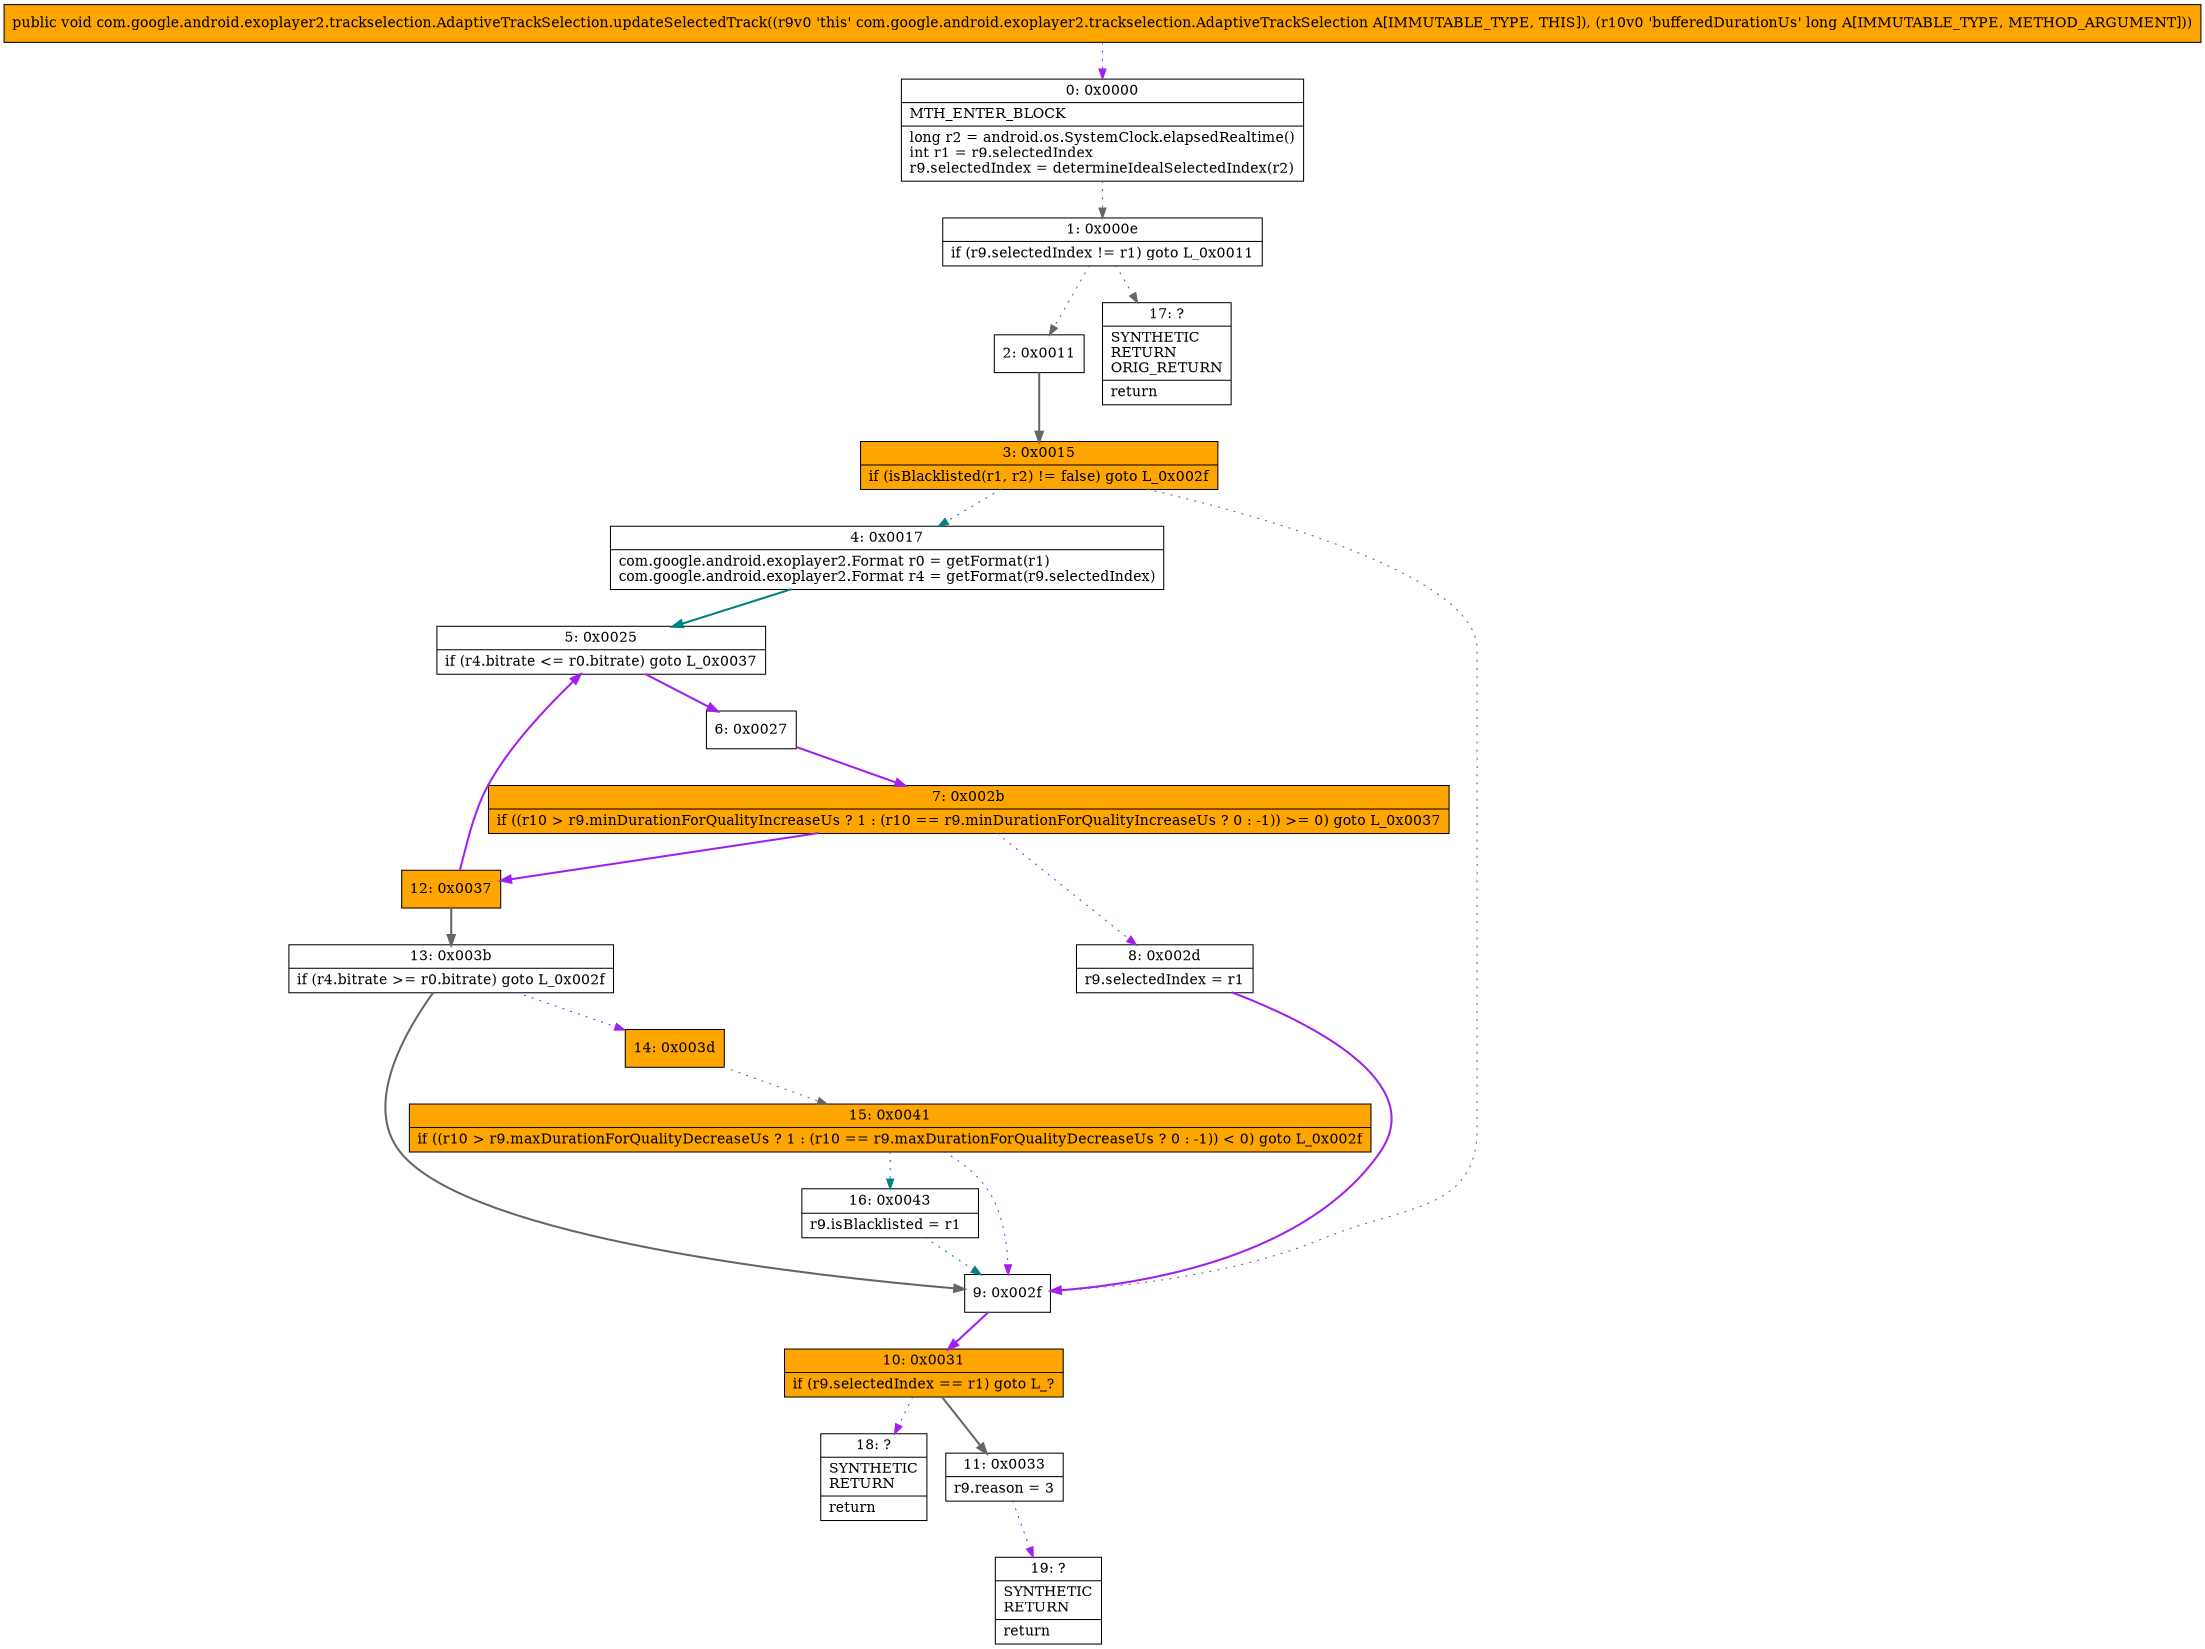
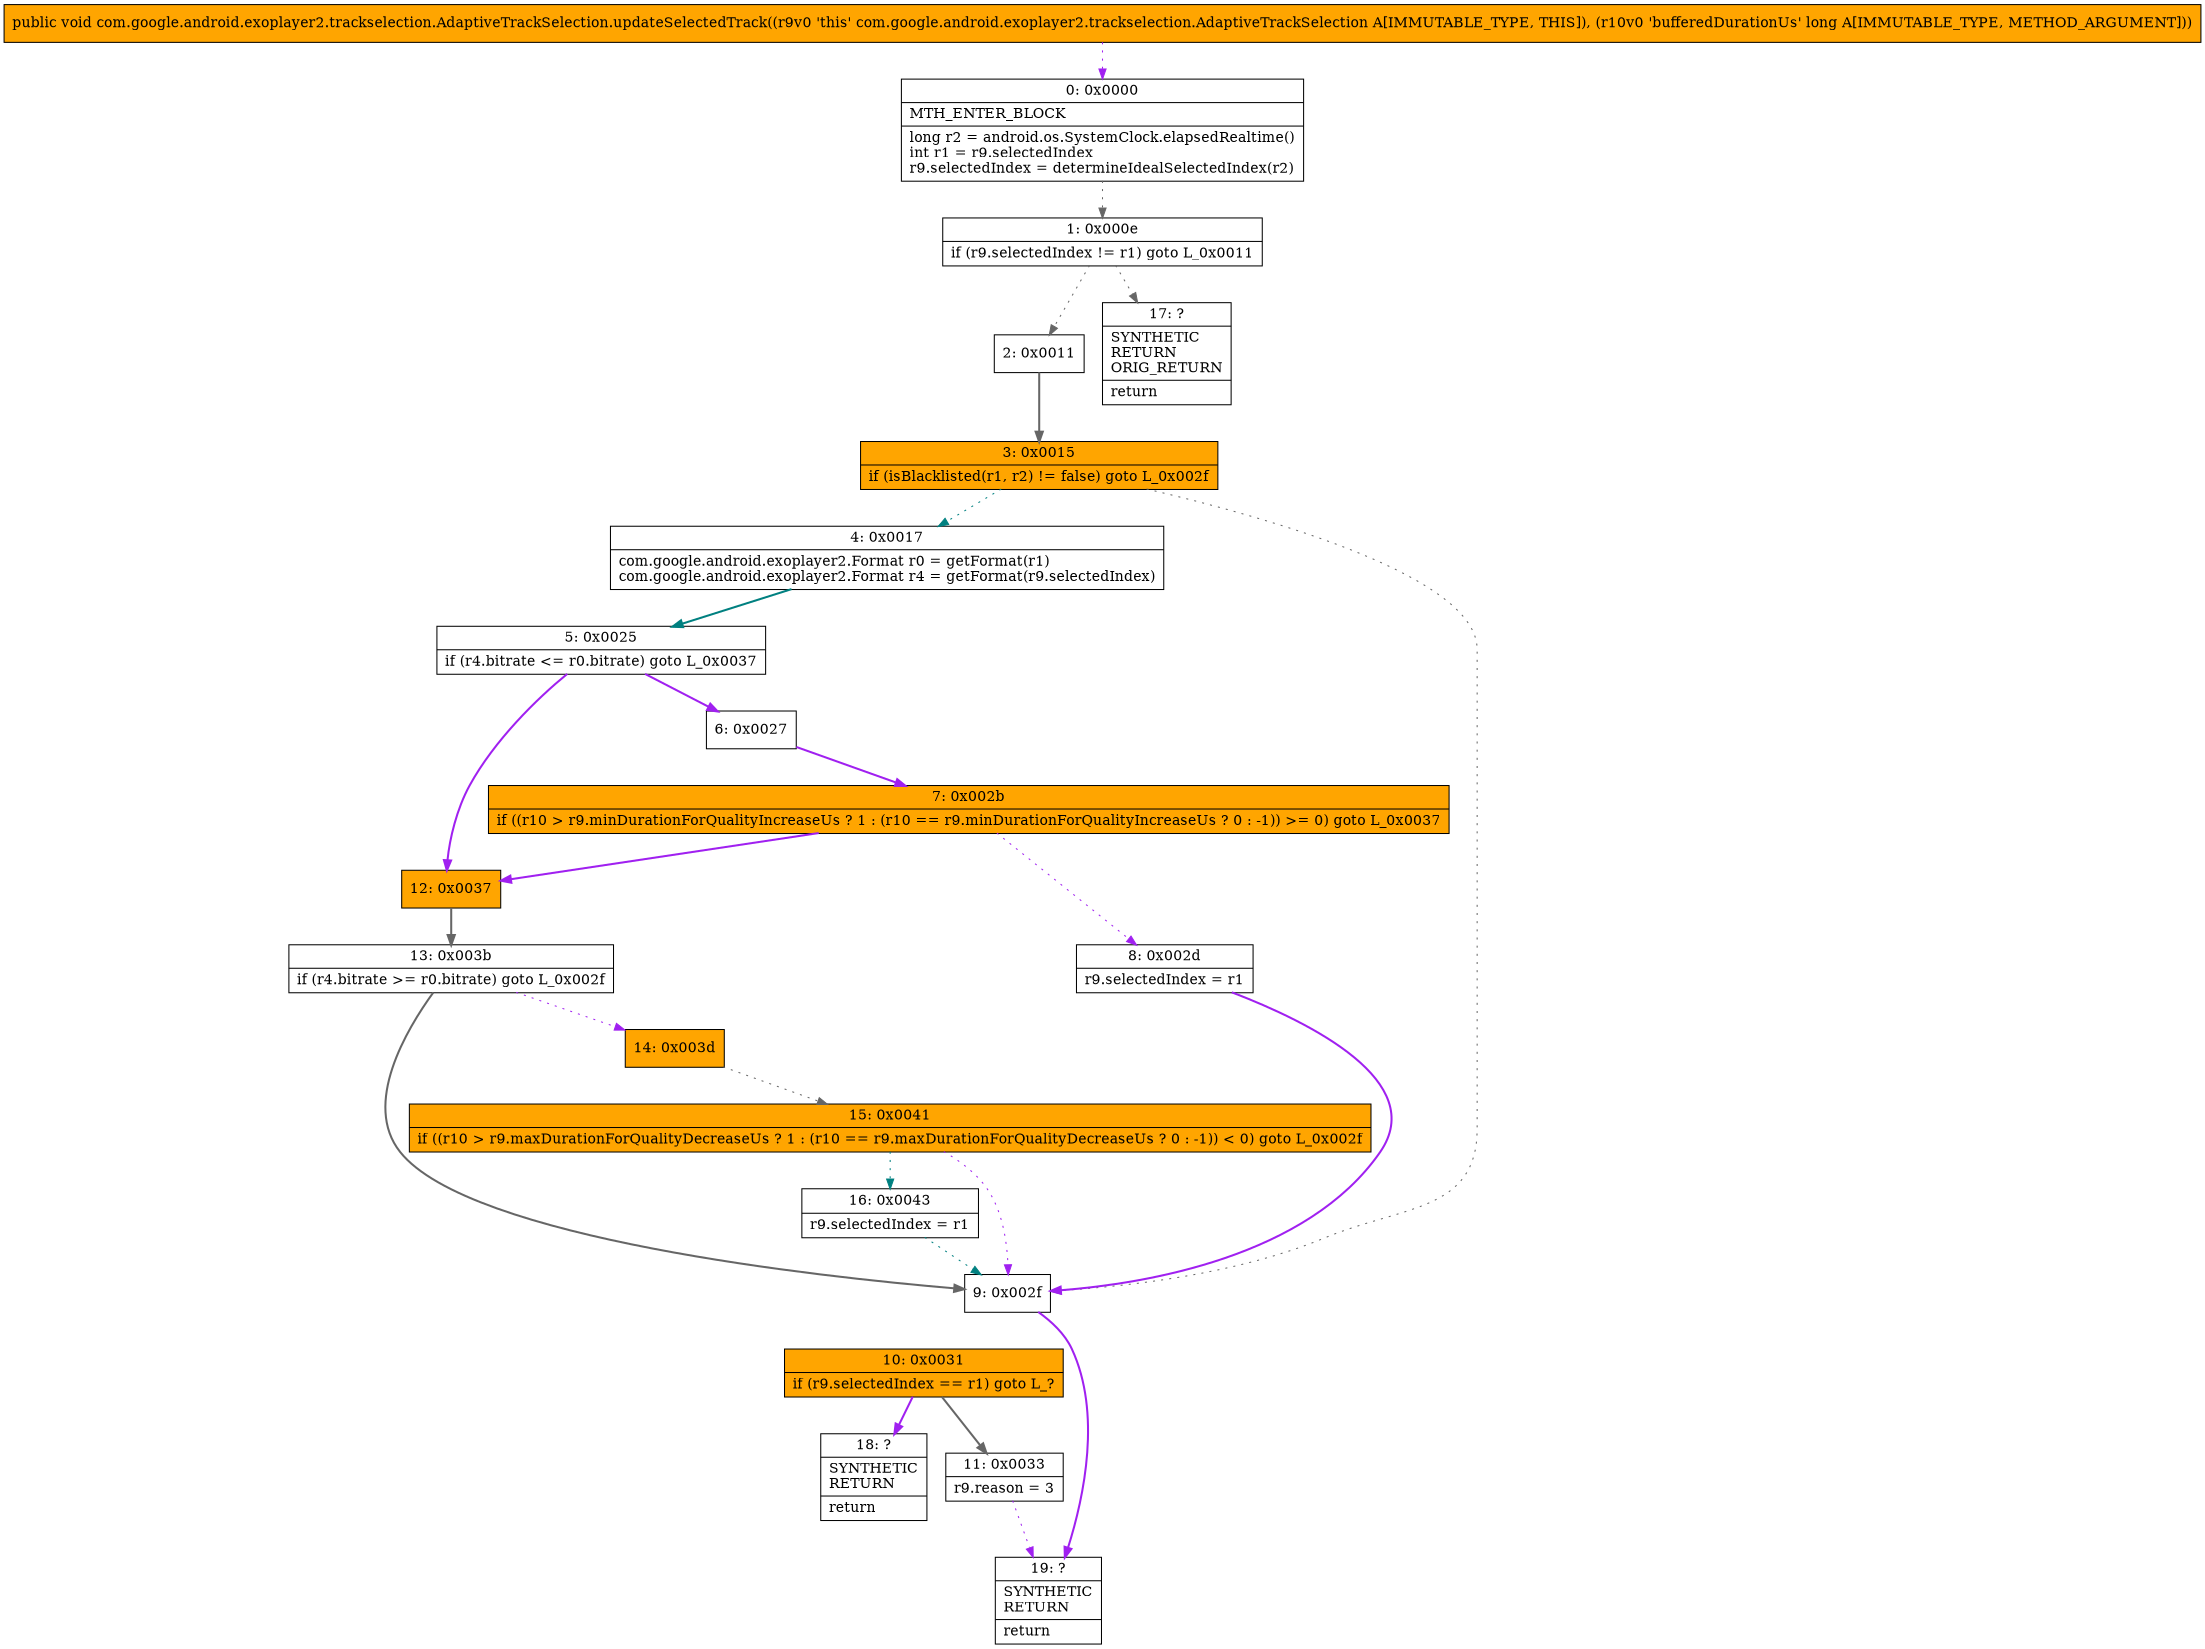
edge "12: 0x0037" -> "5: 0x0025": reversed
node "16: 0x0043": text "r9.isBlacklisted = r1" -> "r9.selectedIndex = r1"
edge "9: 0x002f" -> "10: 0x0031": now "9: 0x002f" -> "19: ?"
edge "10: 0x0031" -> "18: ?": style dotted -> bold
